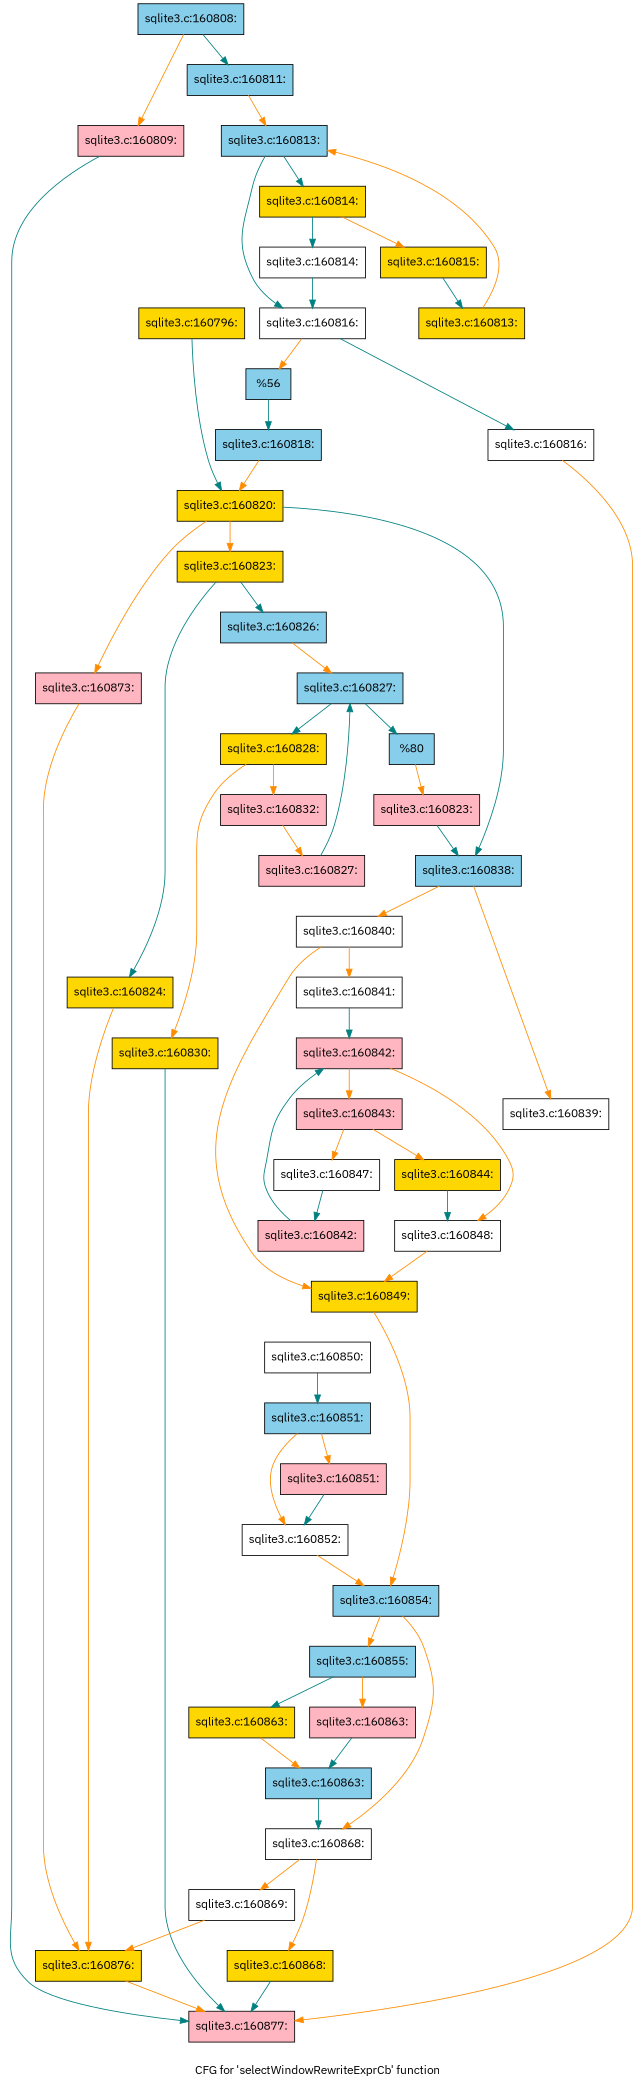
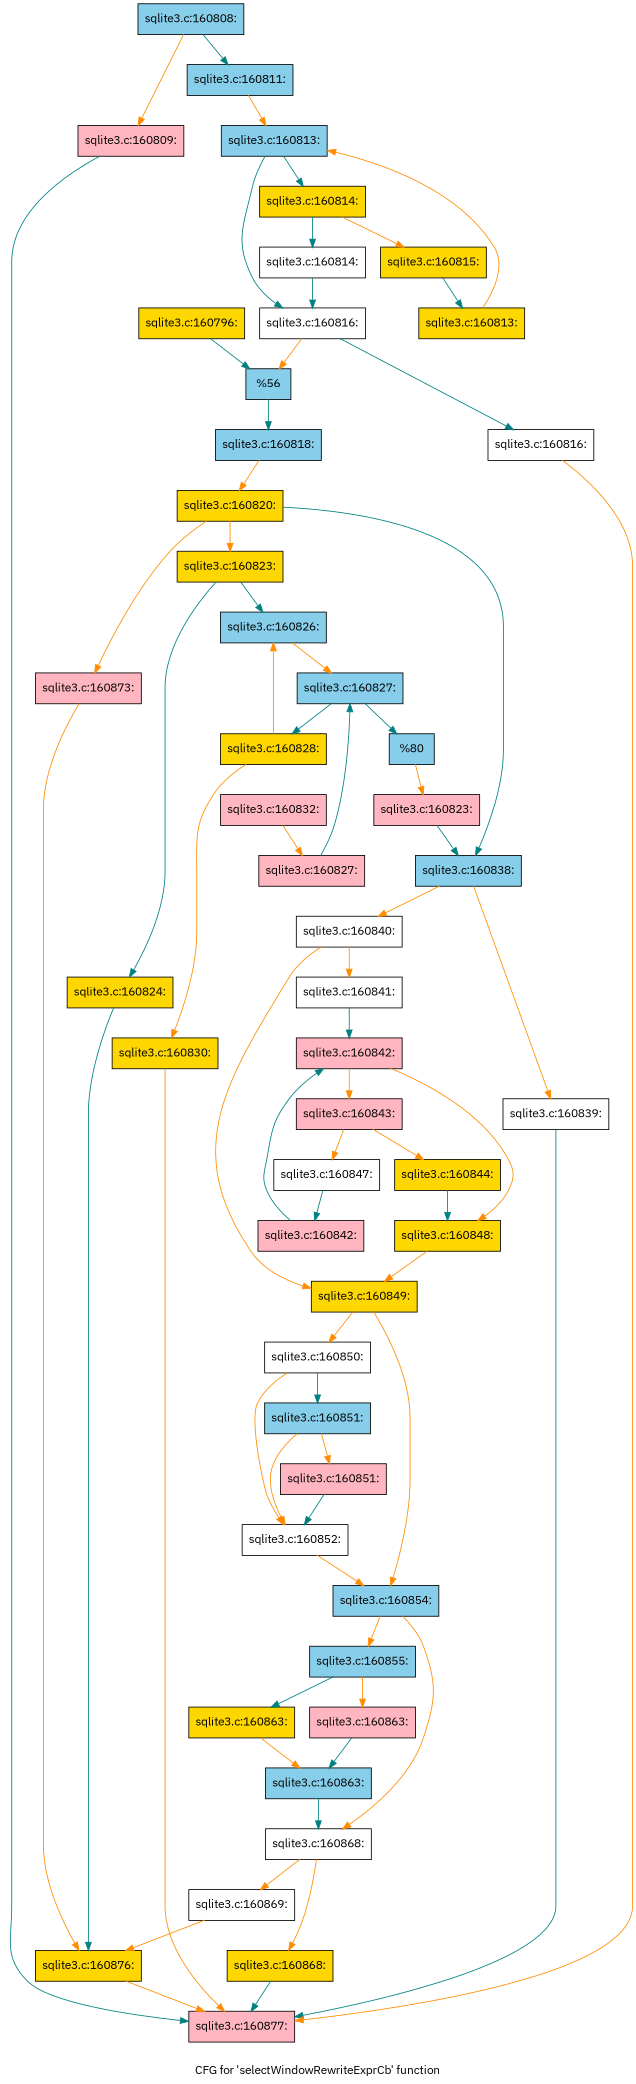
edge "sqlite3.c:160796:" -> "sqlite3.c:160820:": now "sqlite3.c:160796:" -> "%56"
edge "sqlite3.c:160828:" -> "sqlite3.c:160832:": now "sqlite3.c:160828:" -> "sqlite3.c:160826:"
node "sqlite3.c:160848:": fillcolor white -> gold
edge "sqlite3.c:160849:" -> "sqlite3.c:160850:": added
edge "sqlite3.c:160850:" -> "sqlite3.c:160852:": added
edge "sqlite3.c:160824:" -> "sqlite3.c:160876:": color darkorange -> teal
edge "sqlite3.c:160830:" -> "sqlite3.c:160877:": color teal -> darkorange
edge "sqlite3.c:160839:" -> "sqlite3.c:160877:": added
